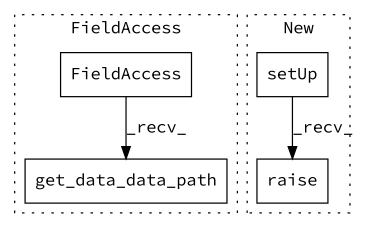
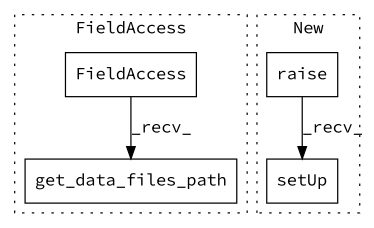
edge "setUp" -> "raise": reversed
node "get_data_data_path": label "get_data_data_path" -> "get_data_files_path"
